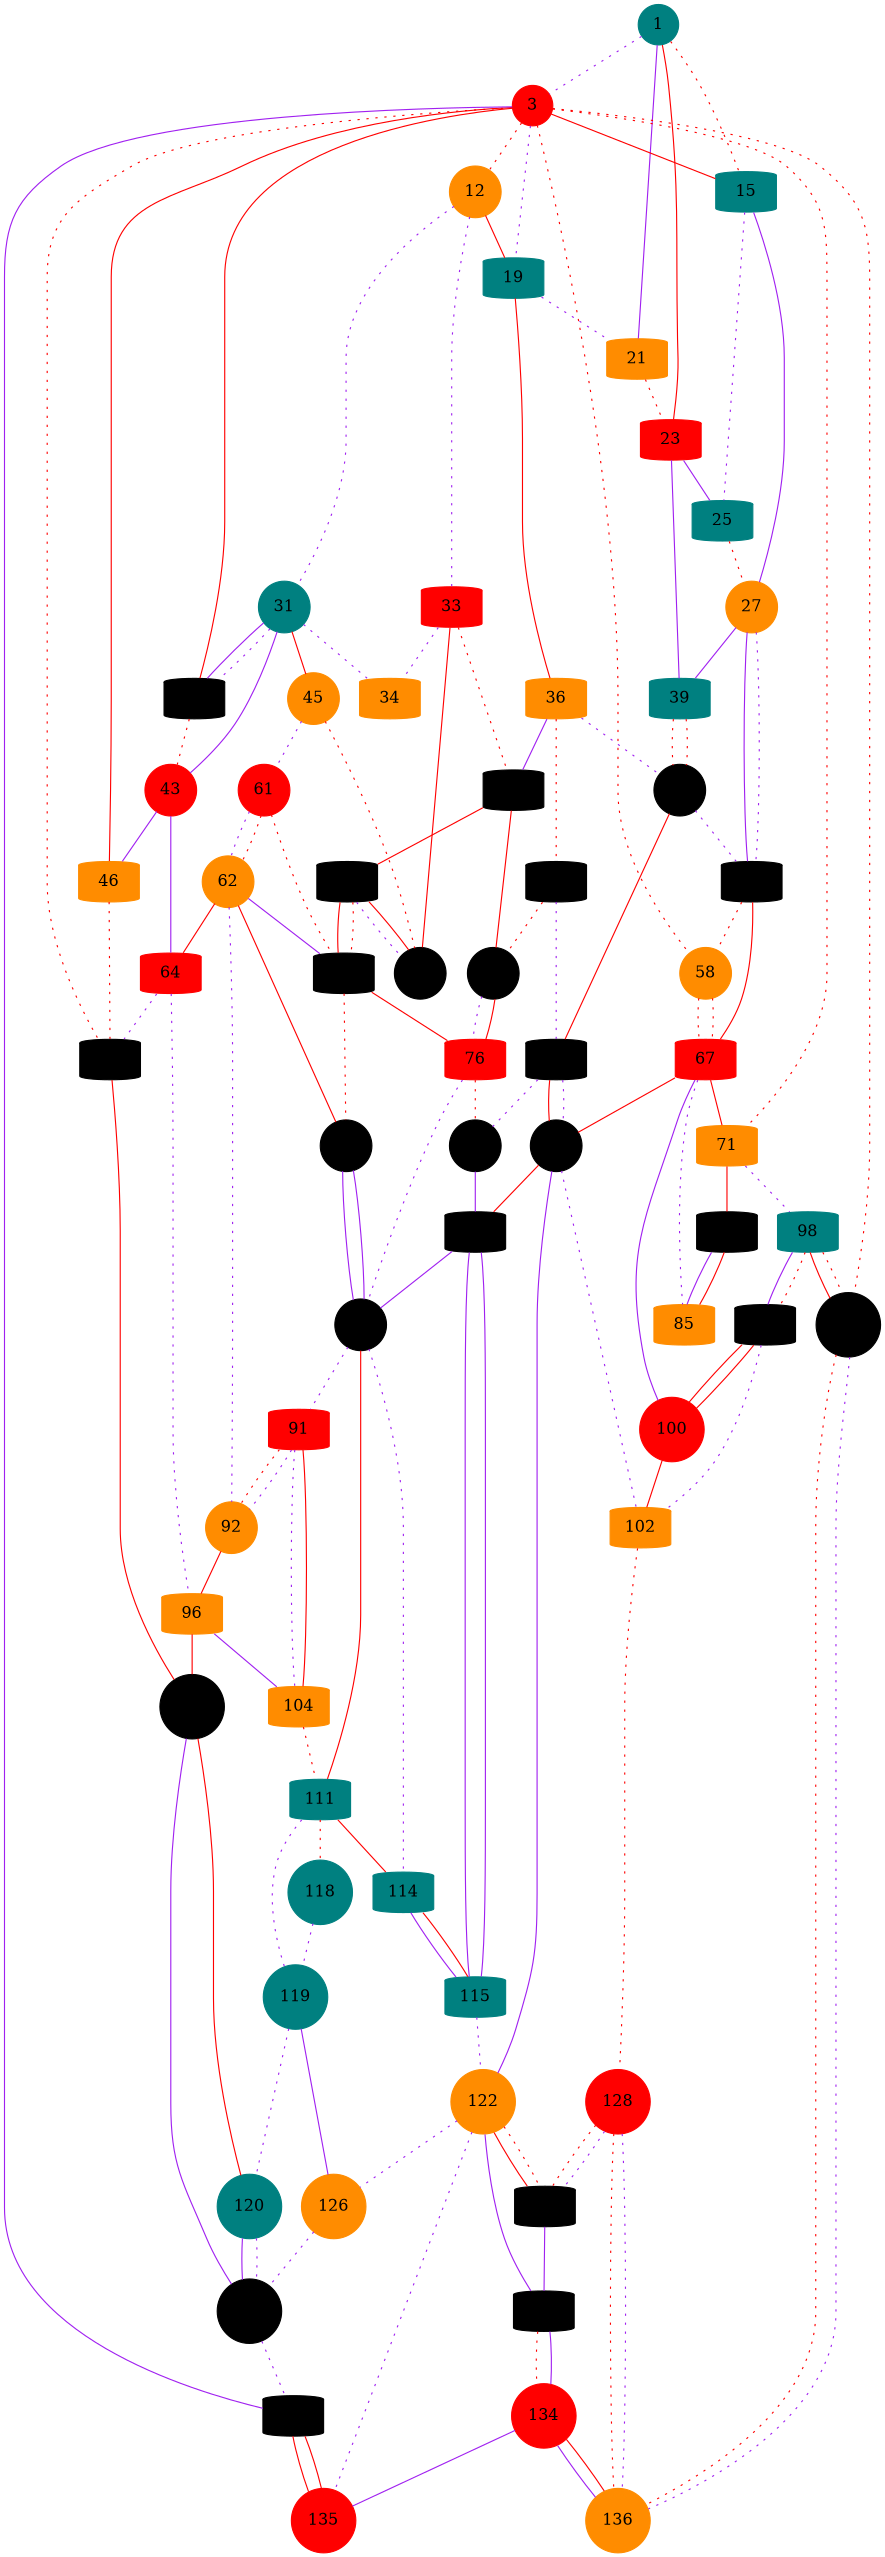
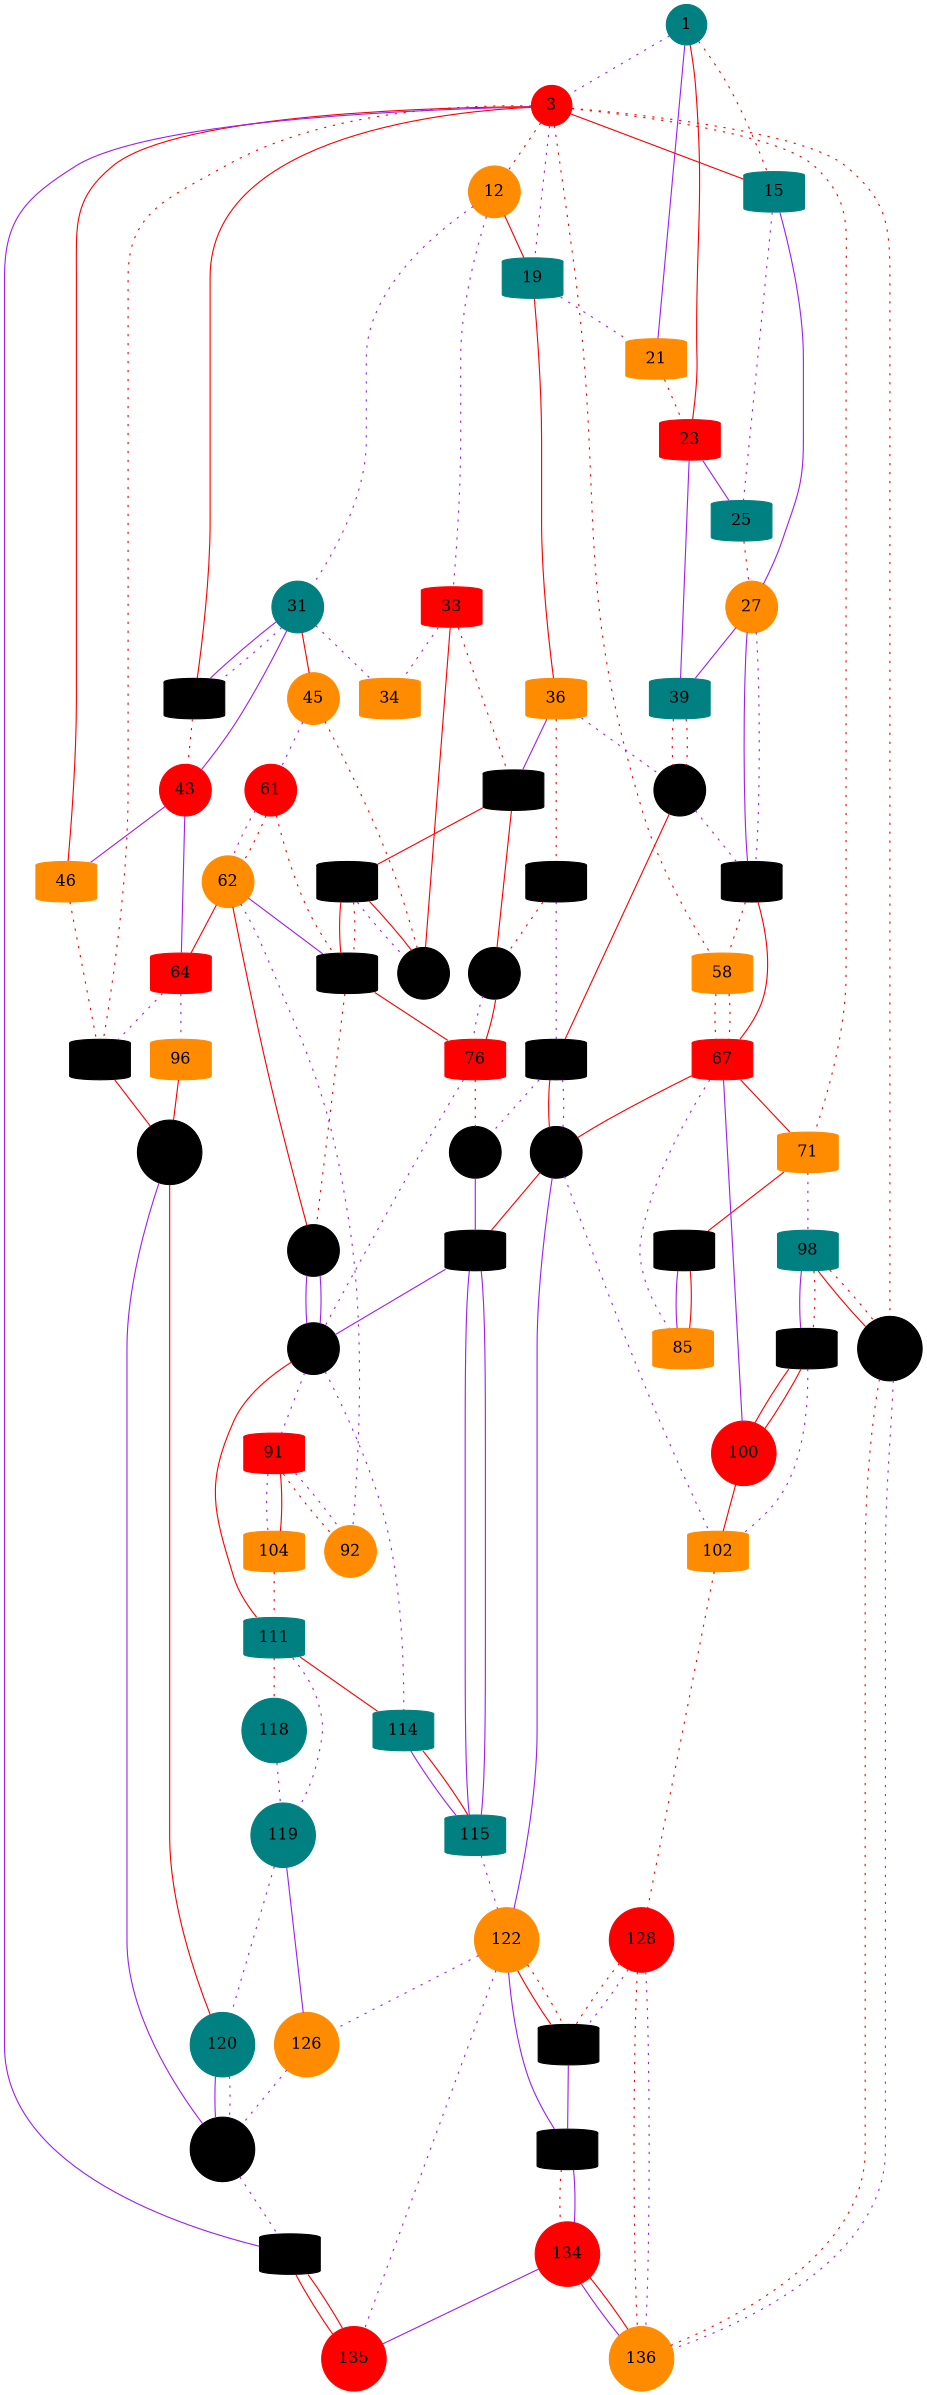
node "58": shape circle -> cylinder
edge "92" -- "96": removed
edge "96" -- "104": removed
